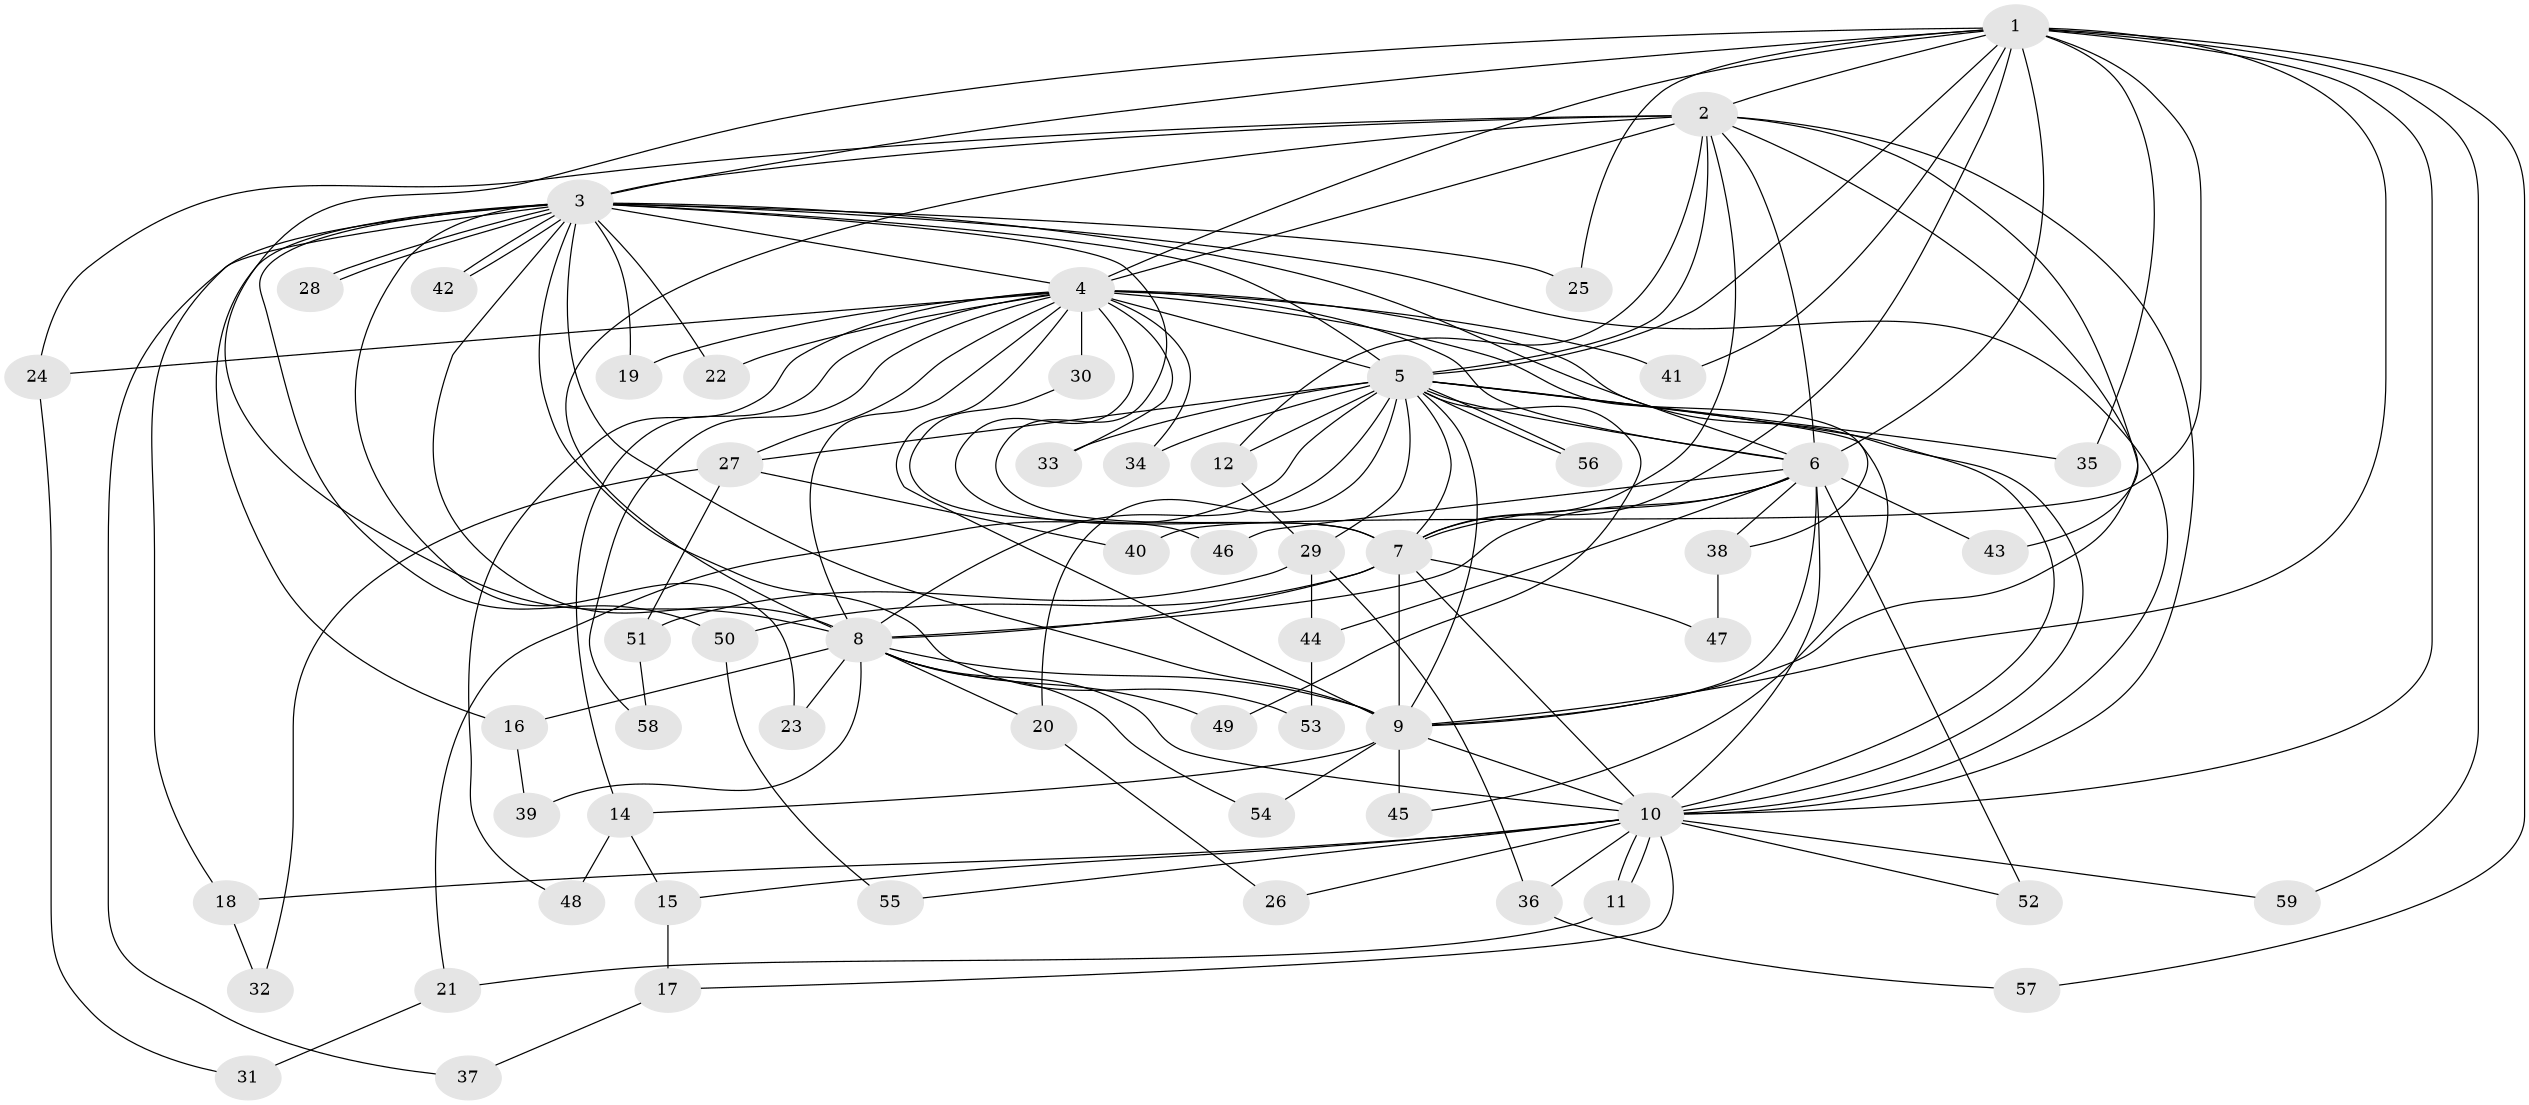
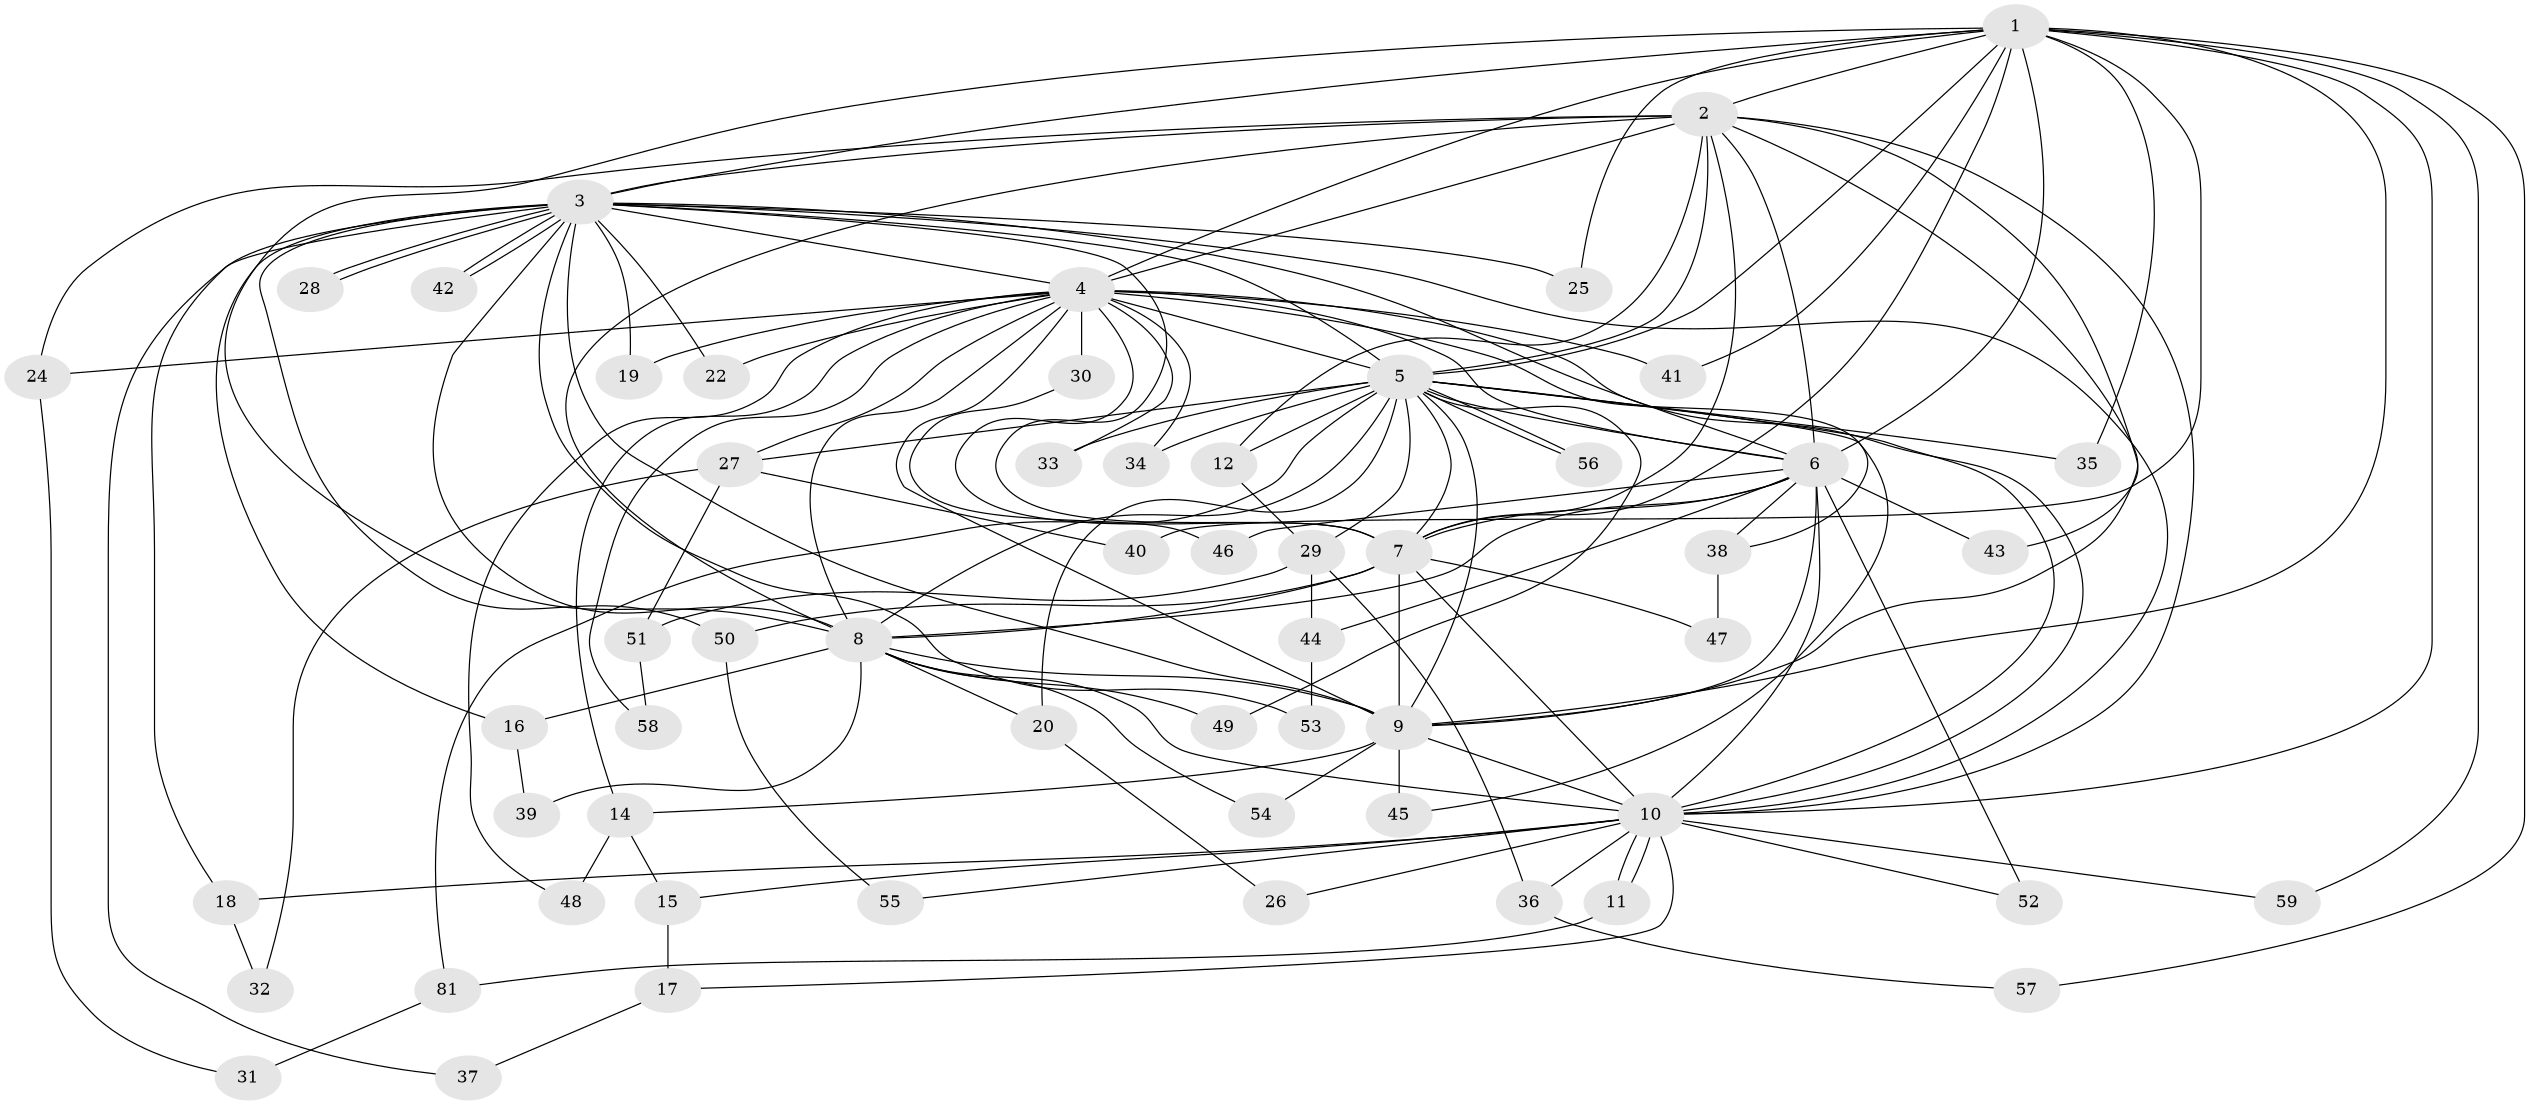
node "23": removed
node "21": label "21" -> "81"
